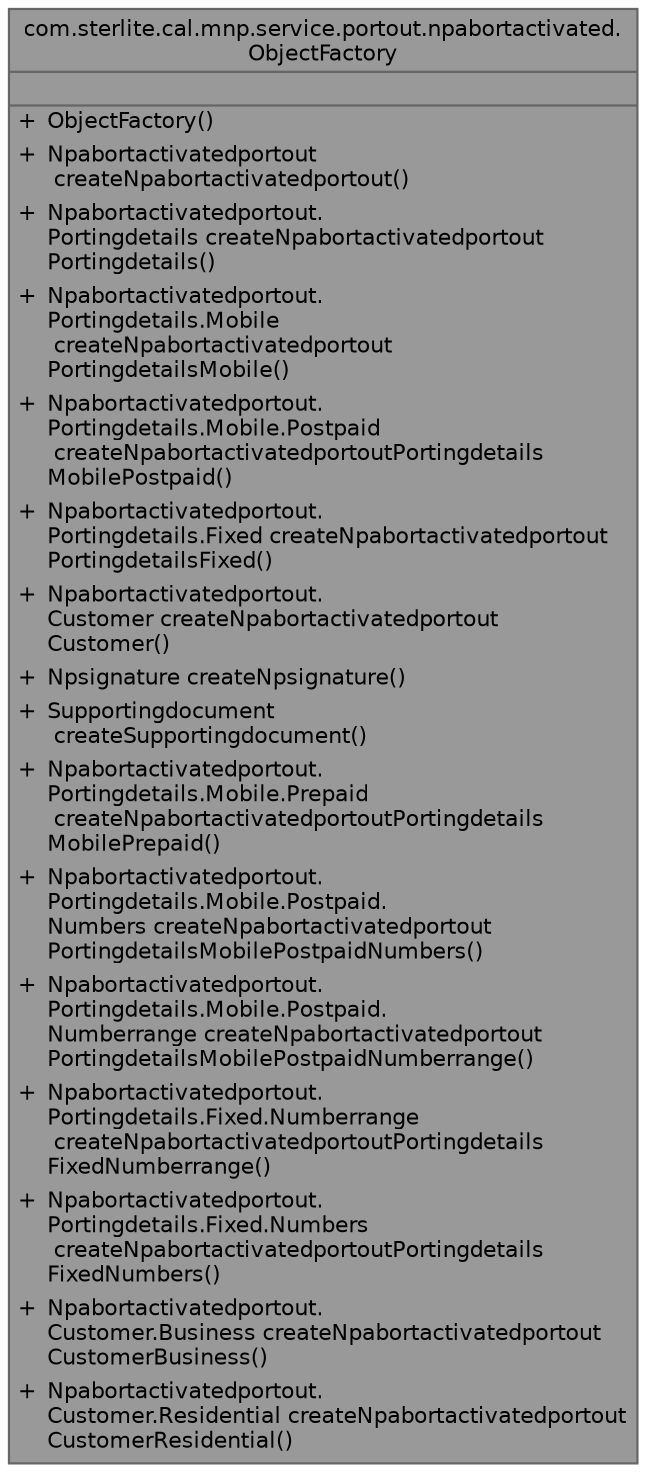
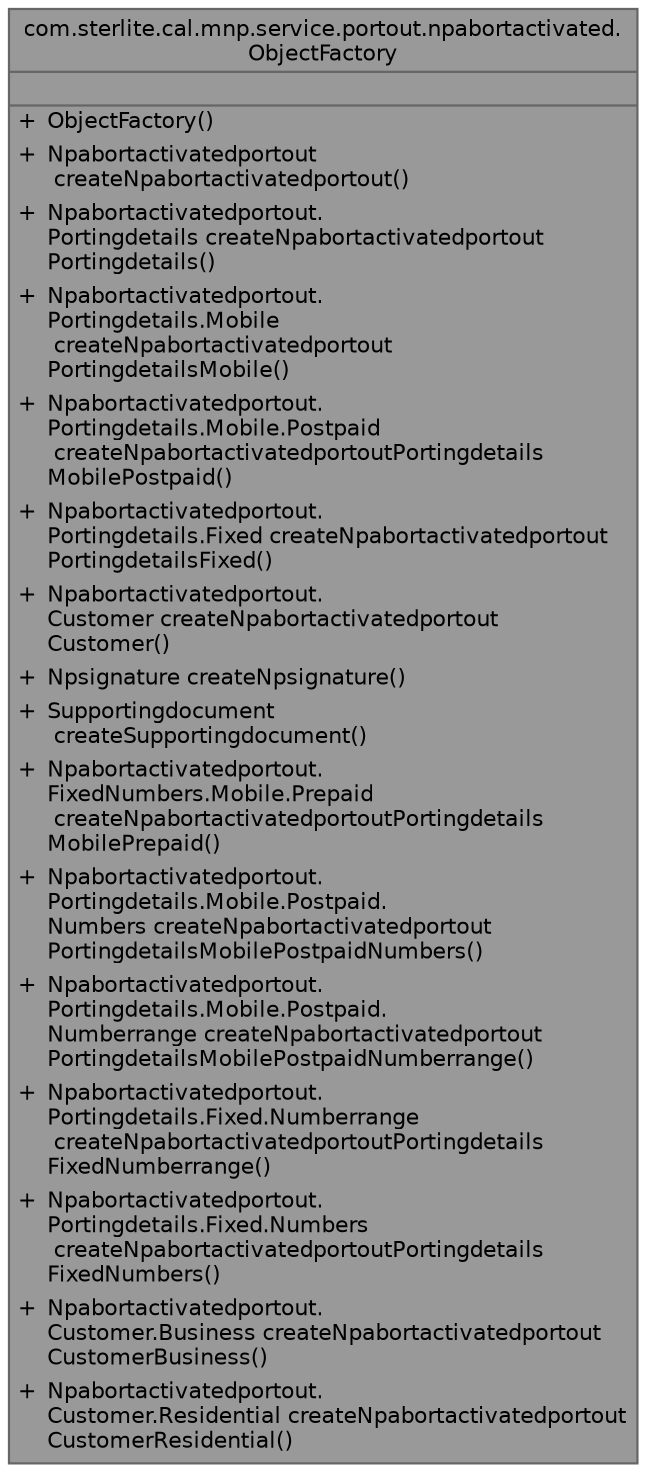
node "com.sterlite.cal.mnp.service.portout.npabortactivated.": text "Portingdetails.Mobile.Prepaid" -> "FixedNumbers.Mobile.Prepaid"
